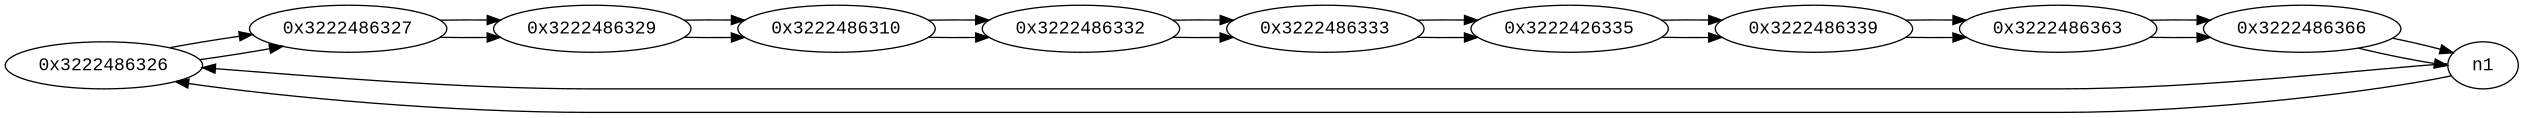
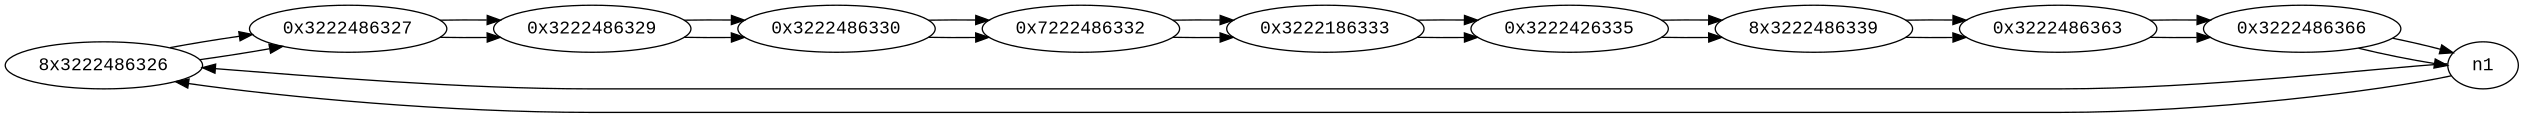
node "0x3222486310": label "0x3222486310" -> "0x3222486330"
node "0x3222486332": label "0x3222486332" -> "0x7222486332"
node "0x3222486333": label "0x3222486333" -> "0x3222186333"
node "0x3222486339": label "0x3222486339" -> "8x3222486339"
node "0x3222486326": label "0x3222486326" -> "8x3222486326"
